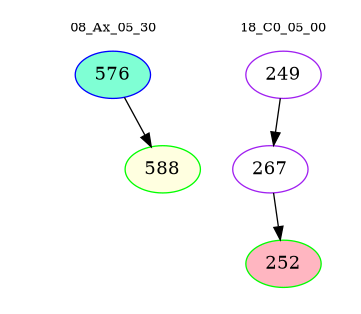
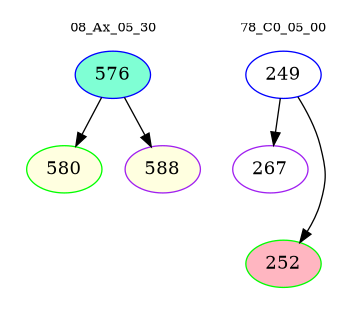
cluster "18_C0_05_00": label "18_C0_05_00" -> "78_C0_05_00"
node "249": color purple -> blue
node "580": added
node "588": color green -> purple
edge "267" -> "252": now "249" -> "252"
